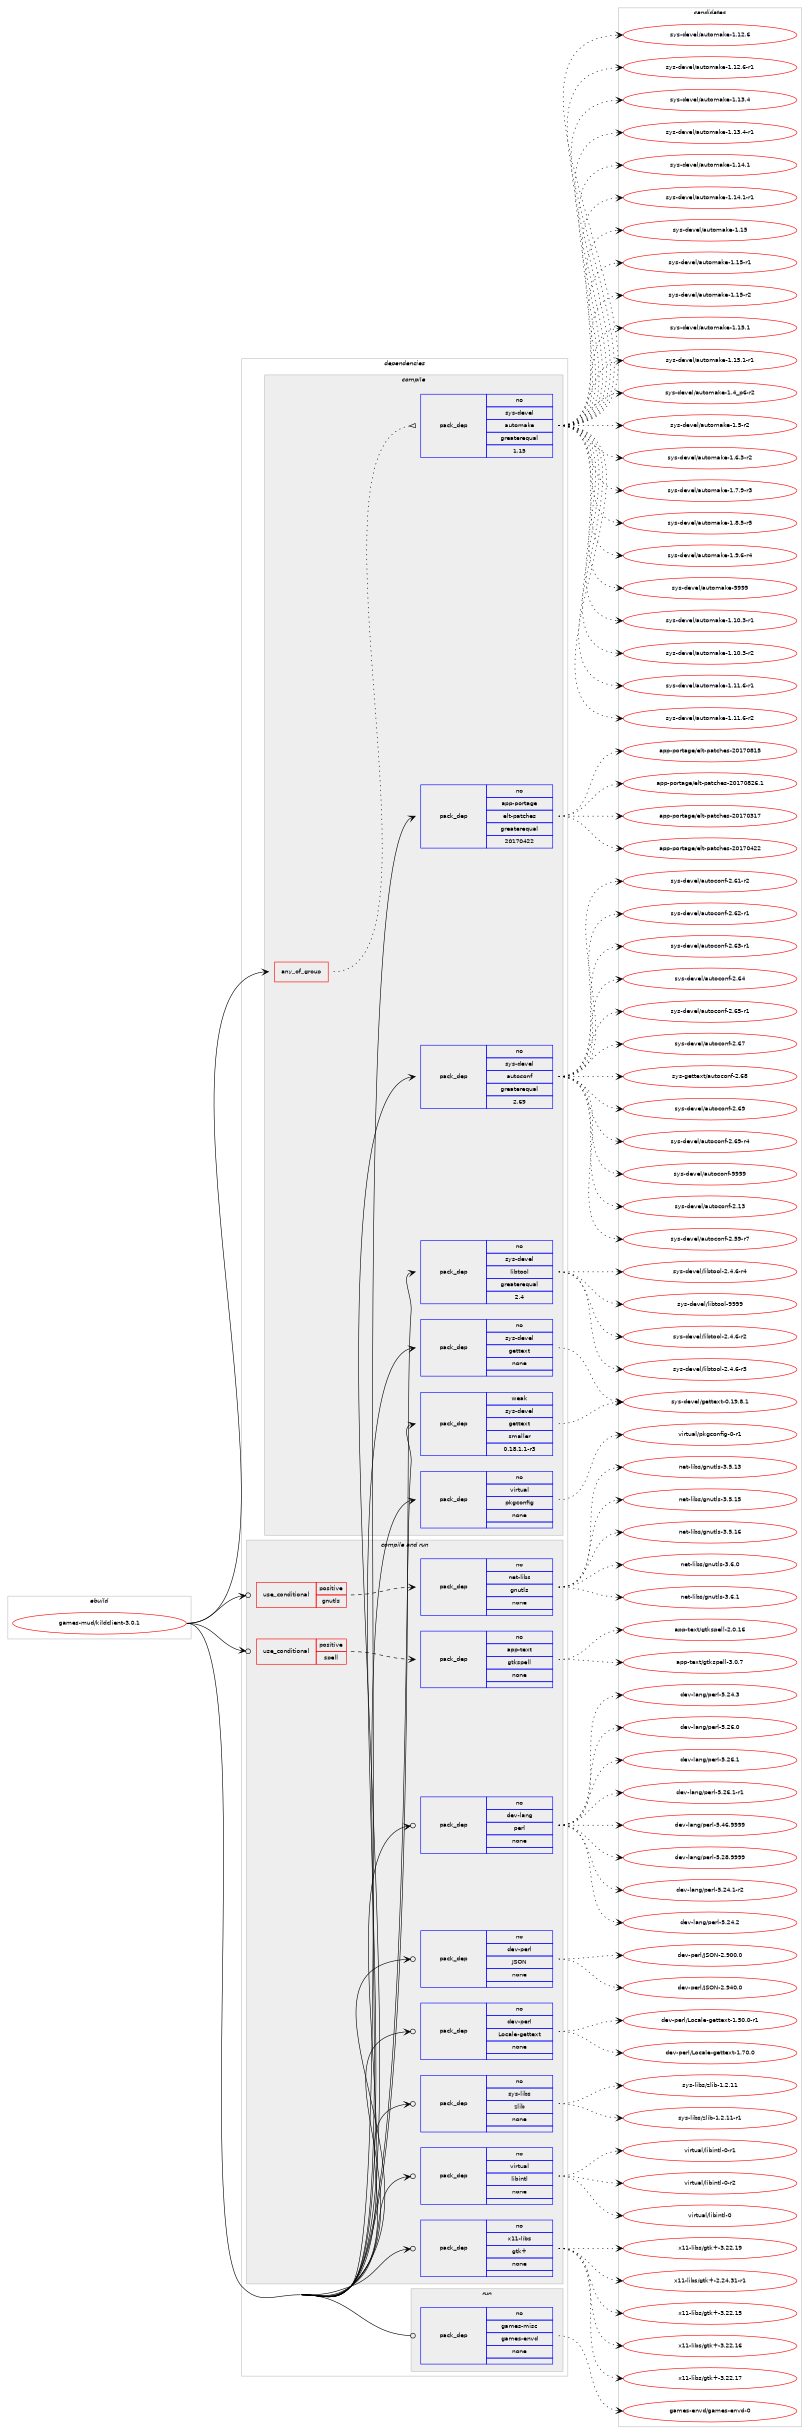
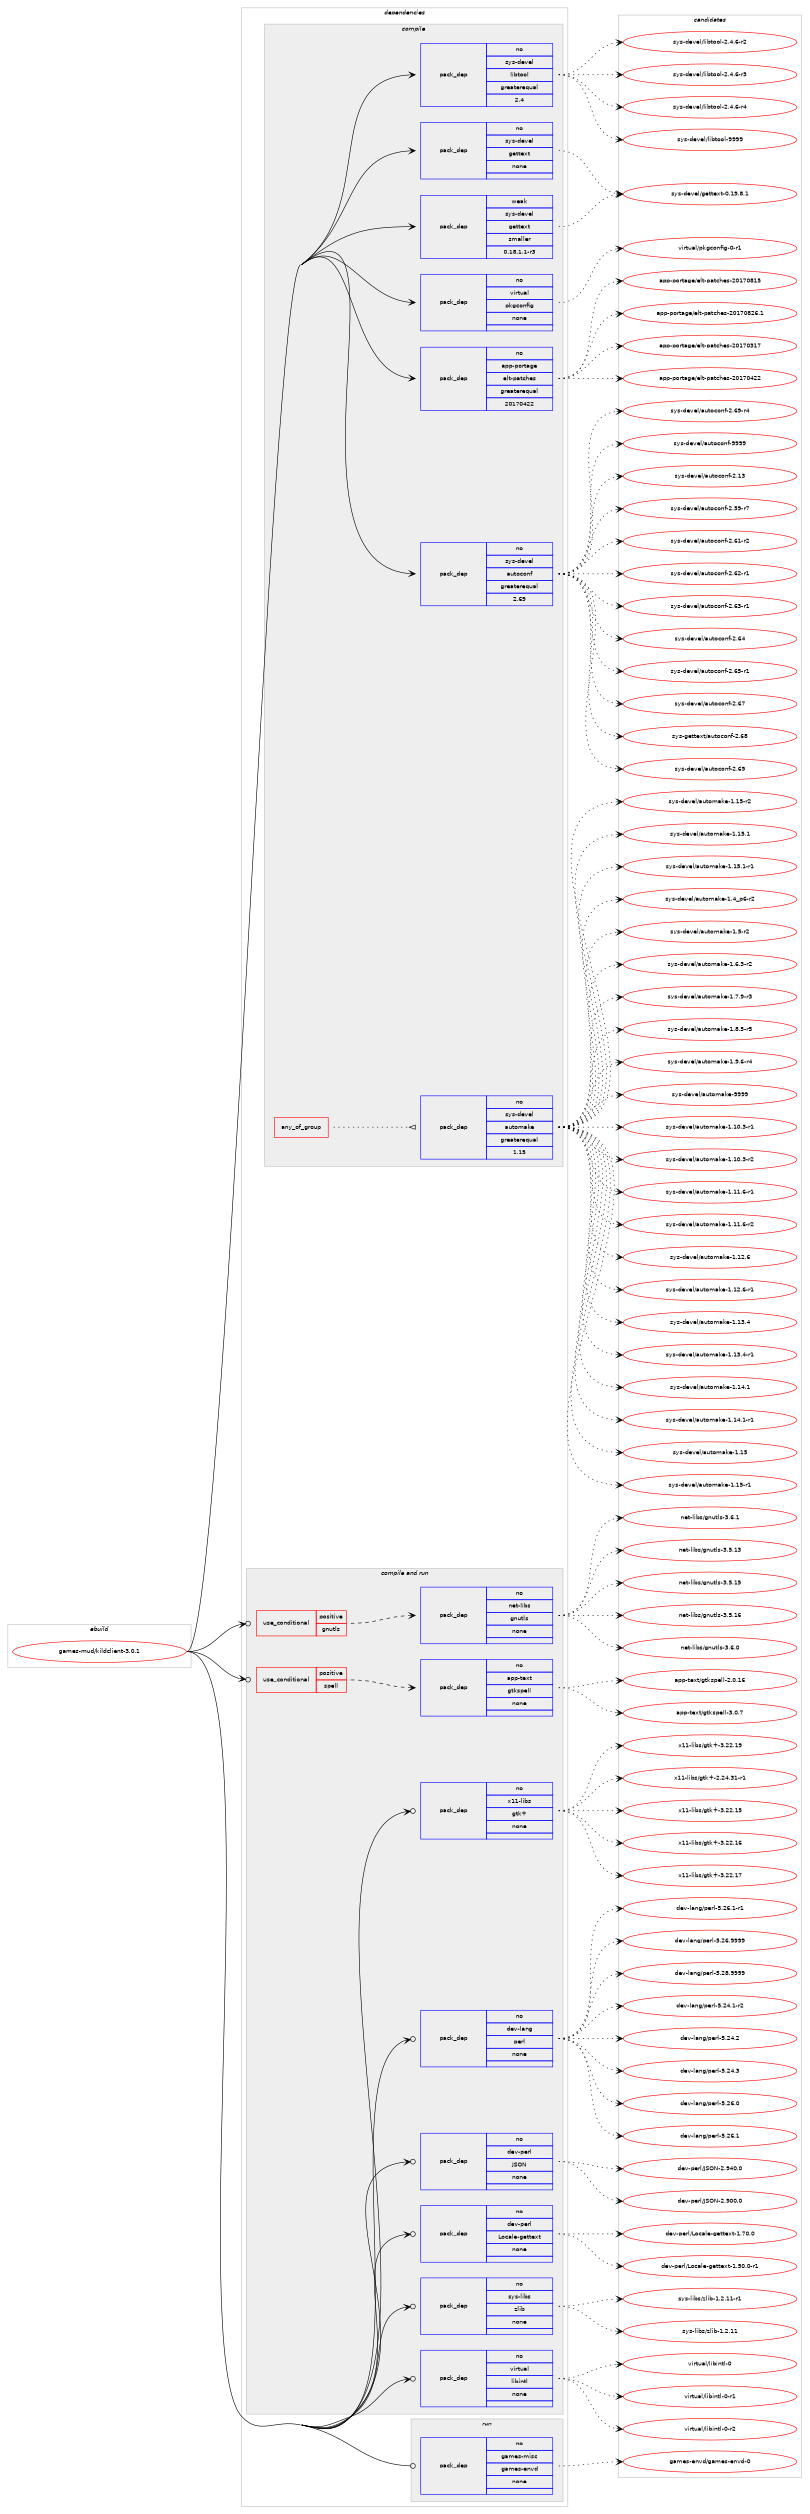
edge "games-mud/kildclient-3.0.1" -> "any_of_group": removed
node "dev-lang/perl-5.46.9999": label "dev-lang/perl-5.46.9999" -> "dev-lang/perl-5.26.9999"
